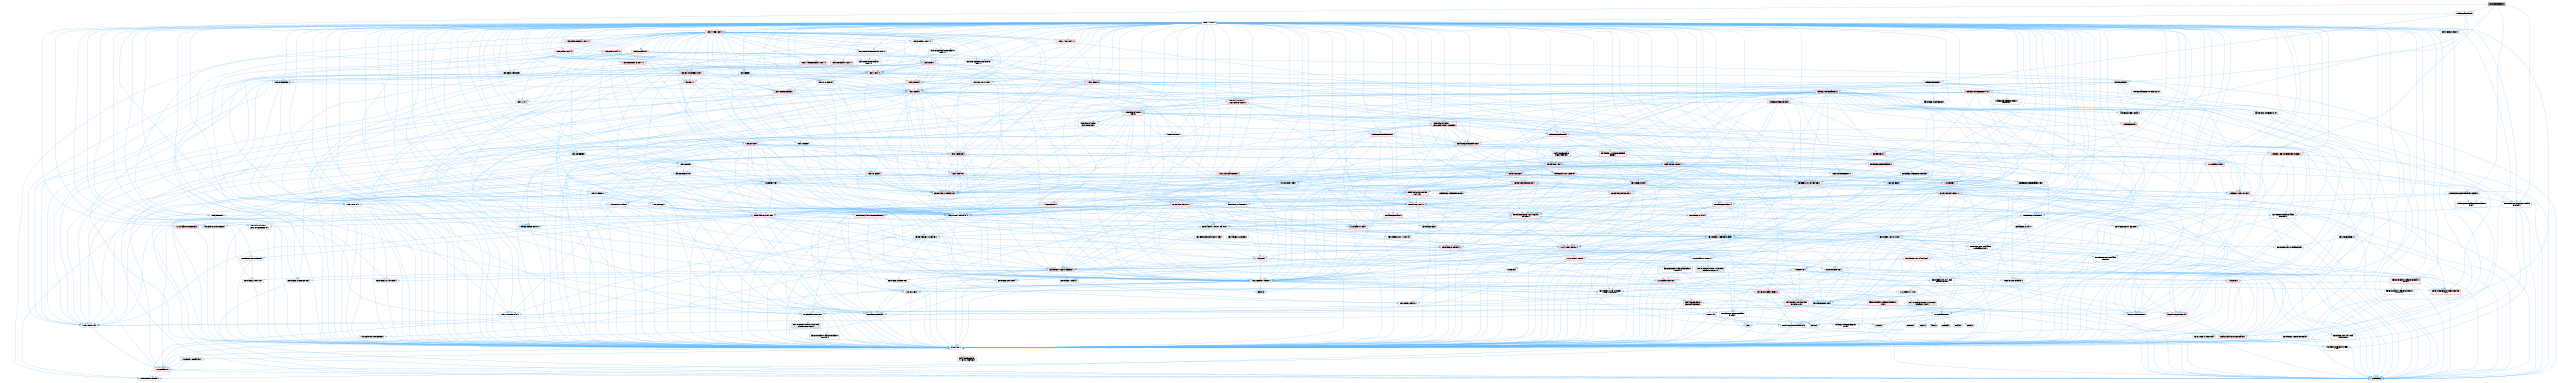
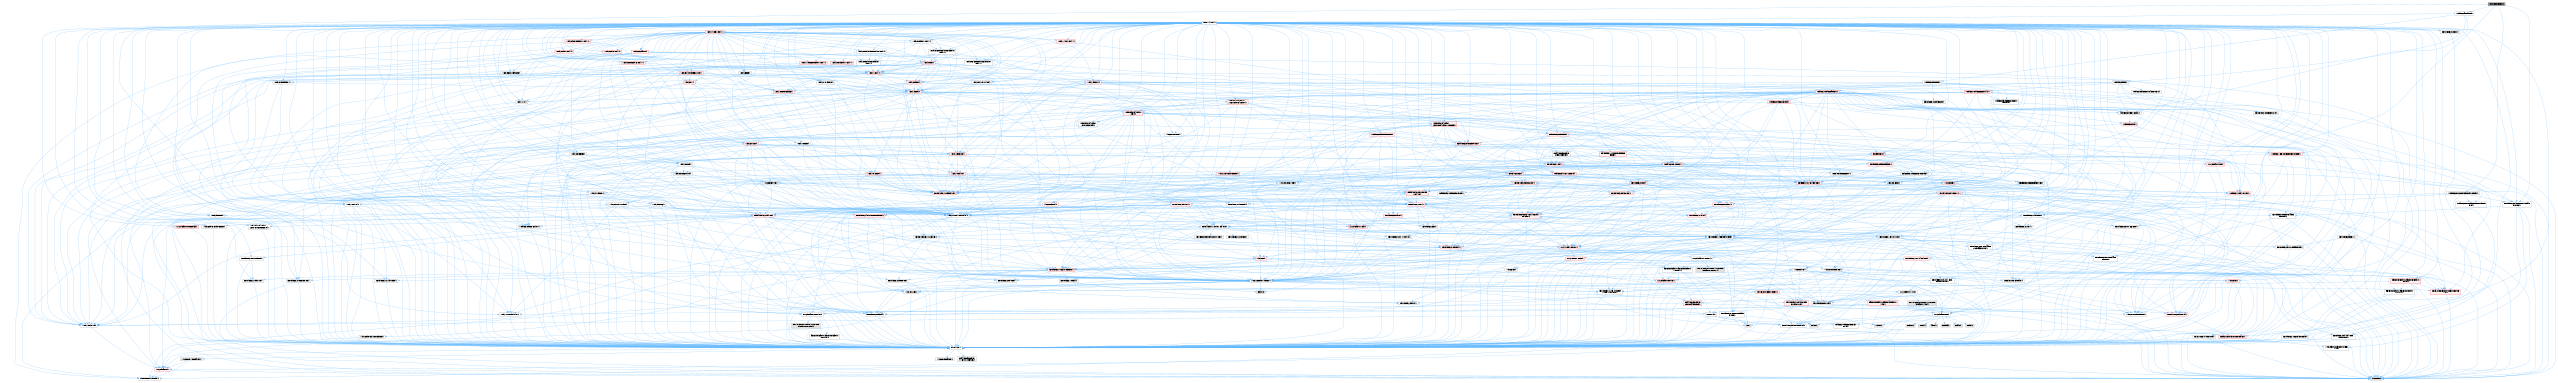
edge "CoreMinimal.h" -> "Containers/ContainerAllocation Policies.h": now "CoreMinimal.h" -> "ProfilingDebugging /ResourceSize.h"
node "Misc/CoreDefines.h": added
